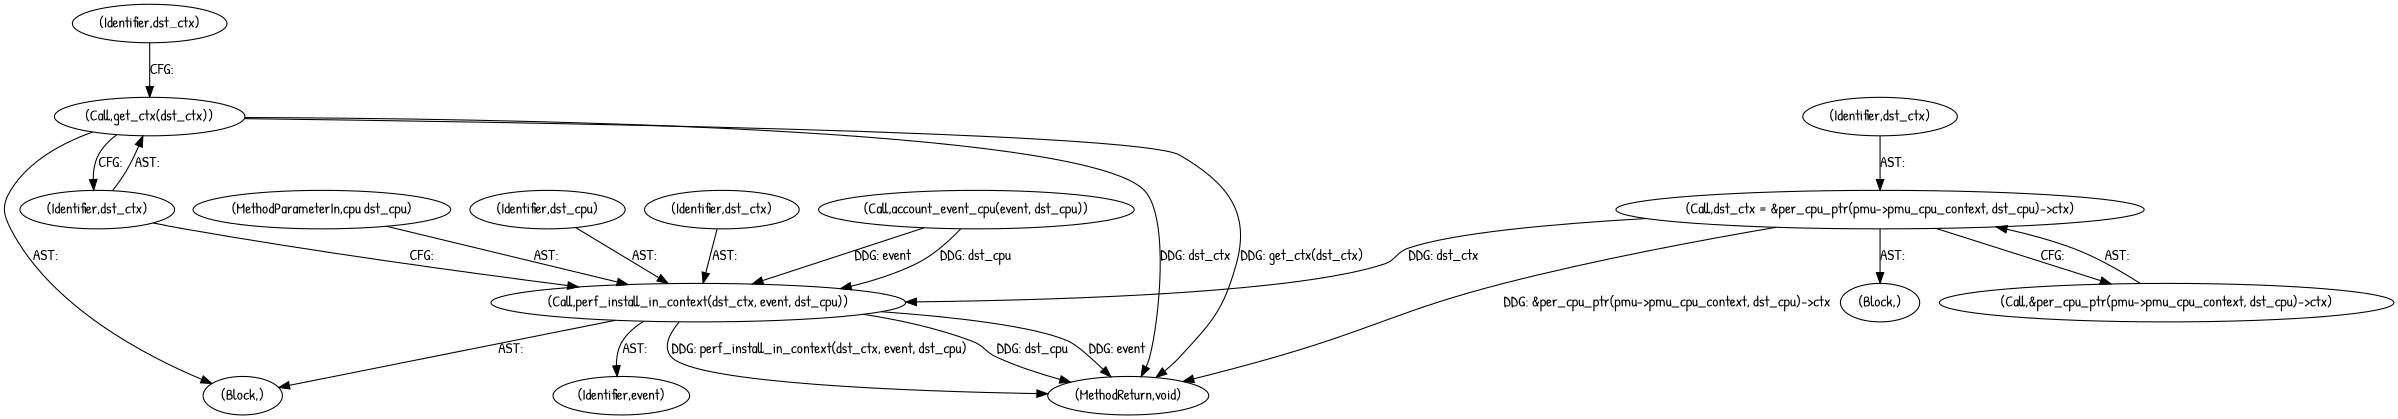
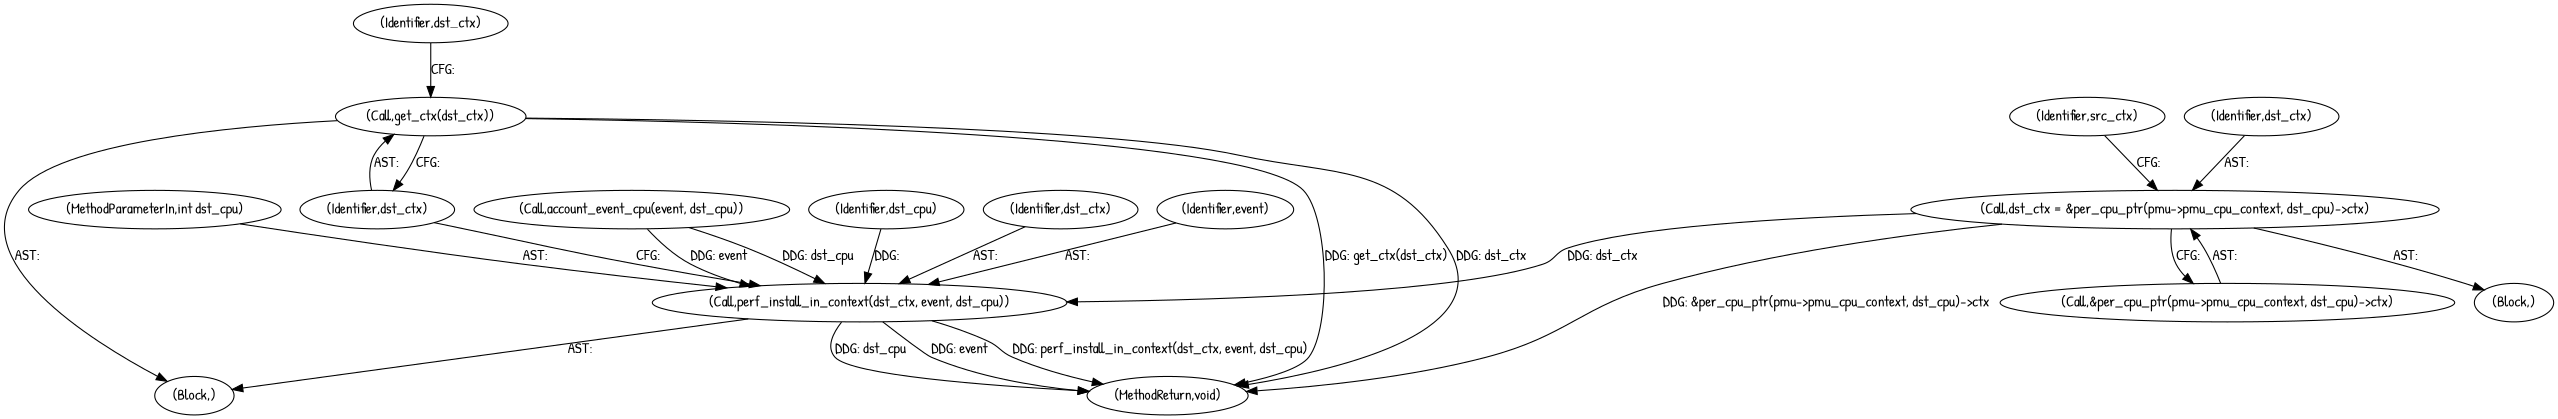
node "(Identifier,src_ctx)": added
node "(MethodParameterIn,cpu dst_cpu)": label "(MethodParameterIn,cpu dst_cpu)" -> "(MethodParameterIn,int dst_cpu)"
edge "(Identifier,dst_cpu)" -> "(Call,perf_install_in_context(dst_ctx, event, dst_cpu))": label "AST: " -> "DDG: "
edge "(Call,perf_install_in_context(dst_ctx, event, dst_cpu))" -> "(Identifier,event)": reversed
